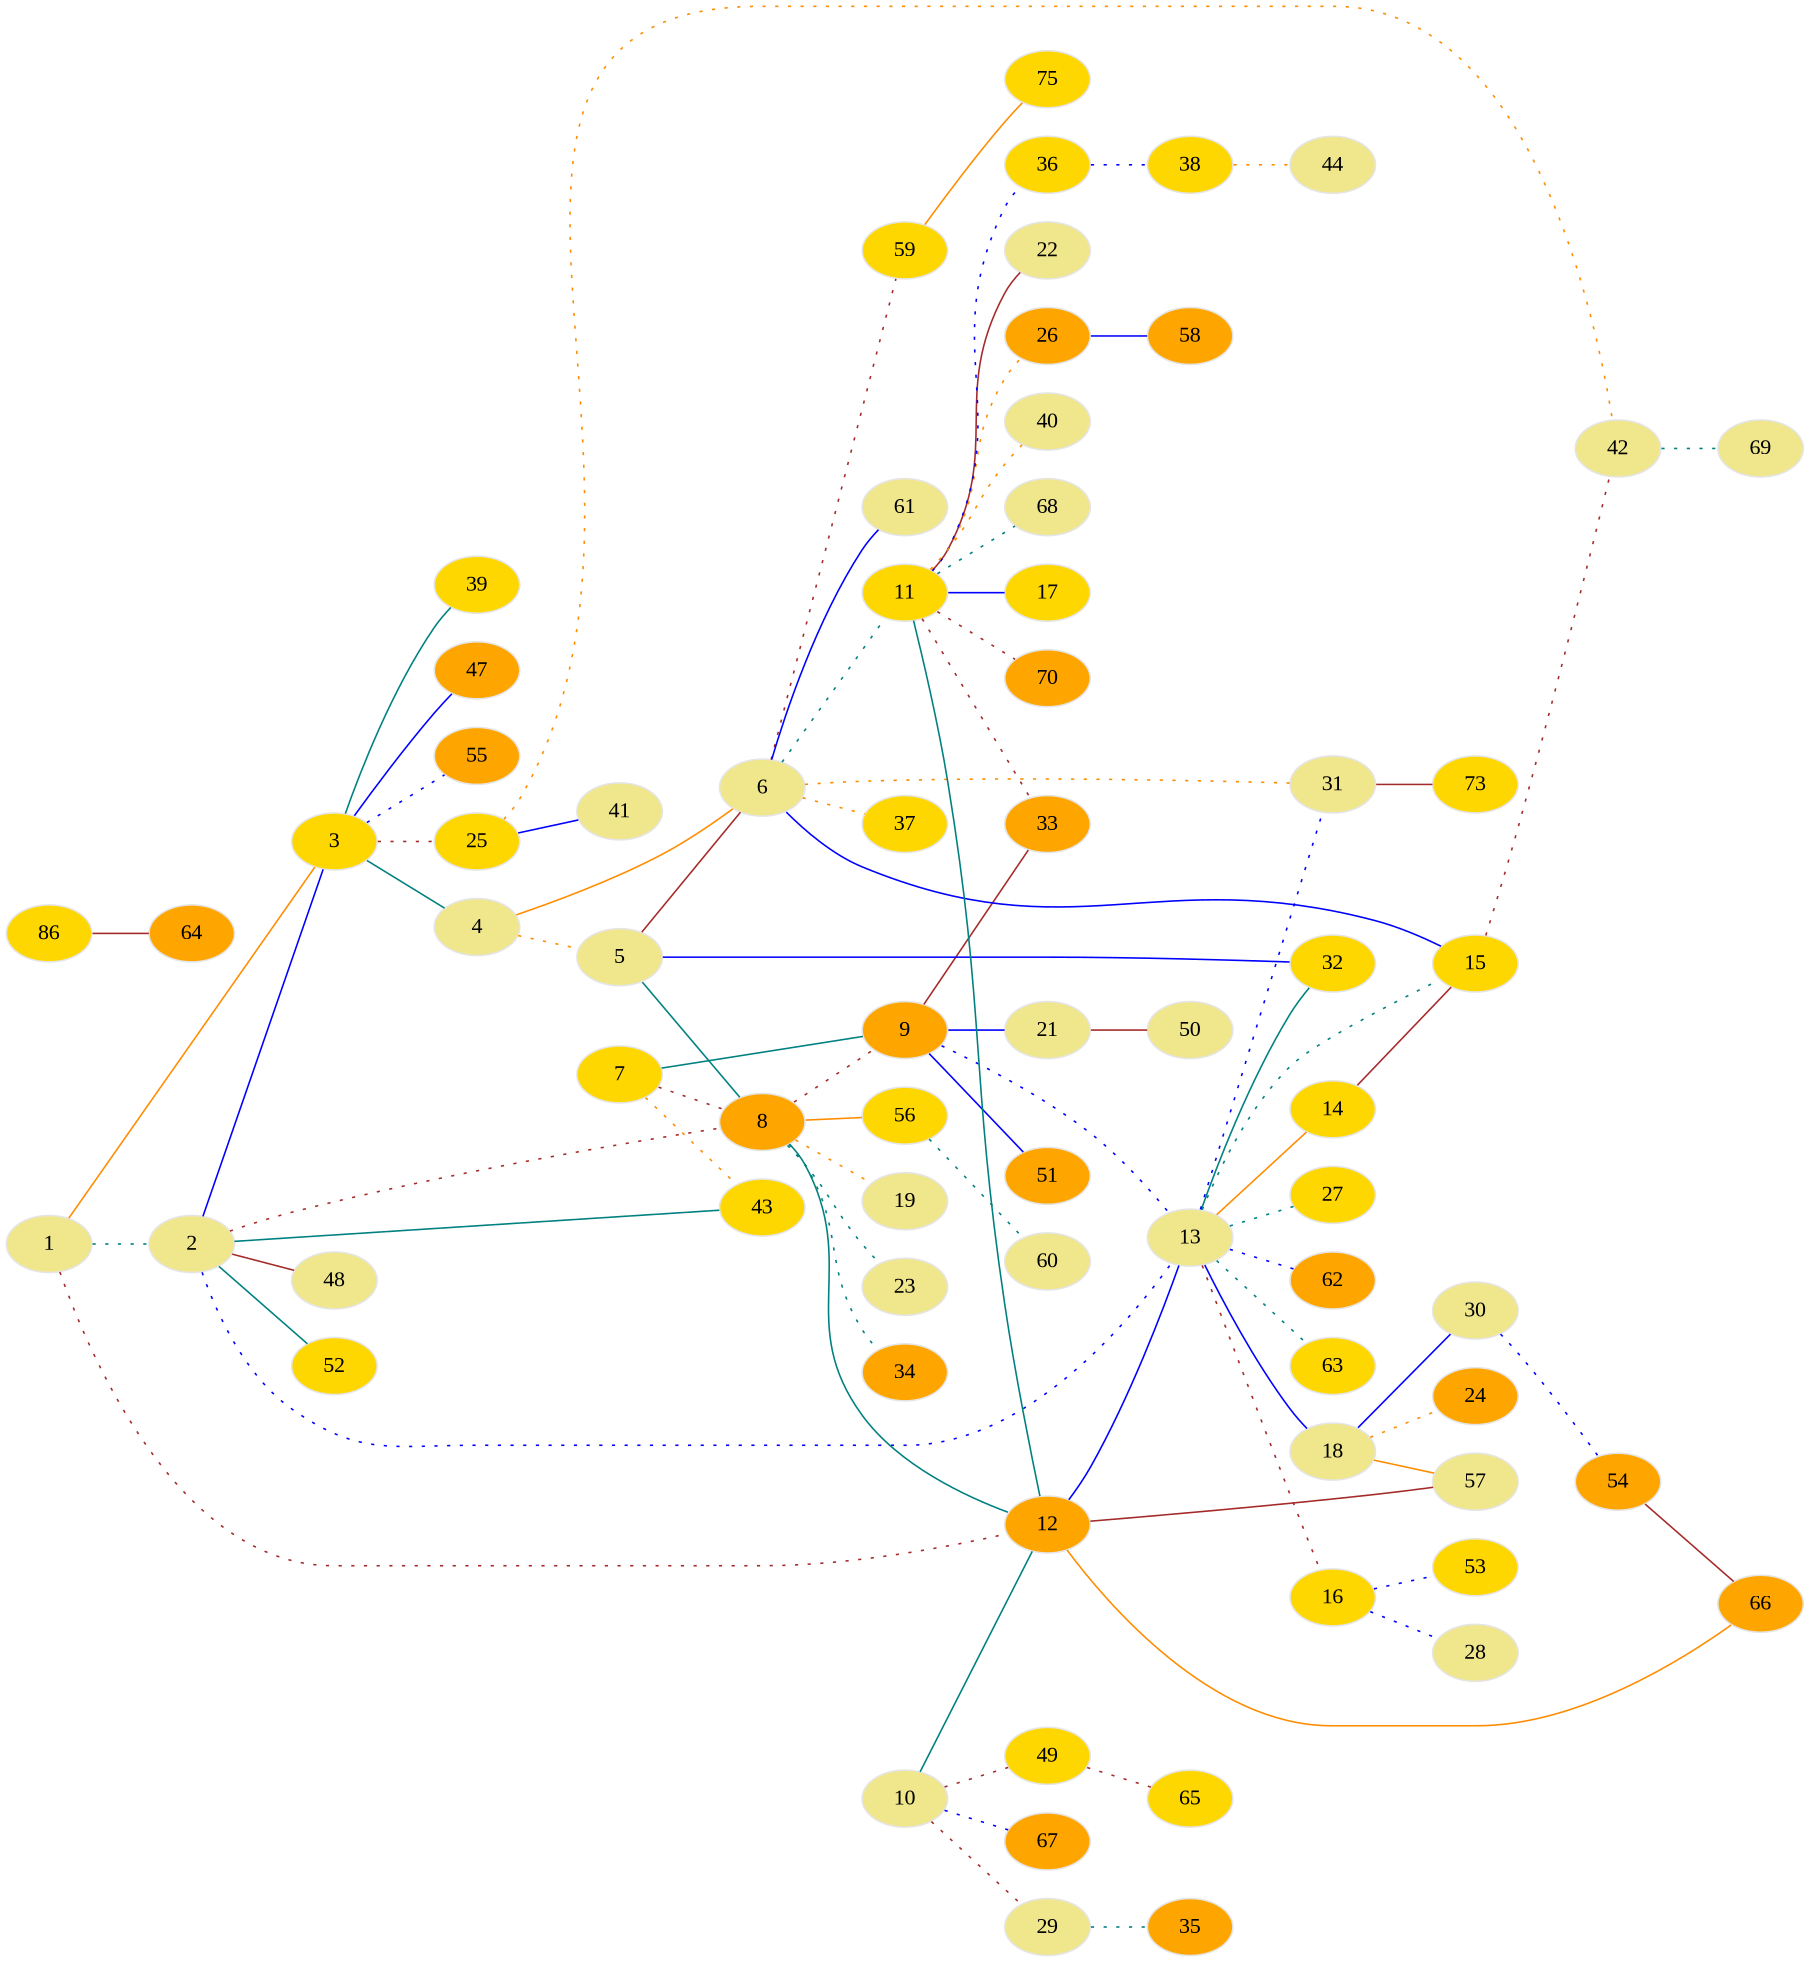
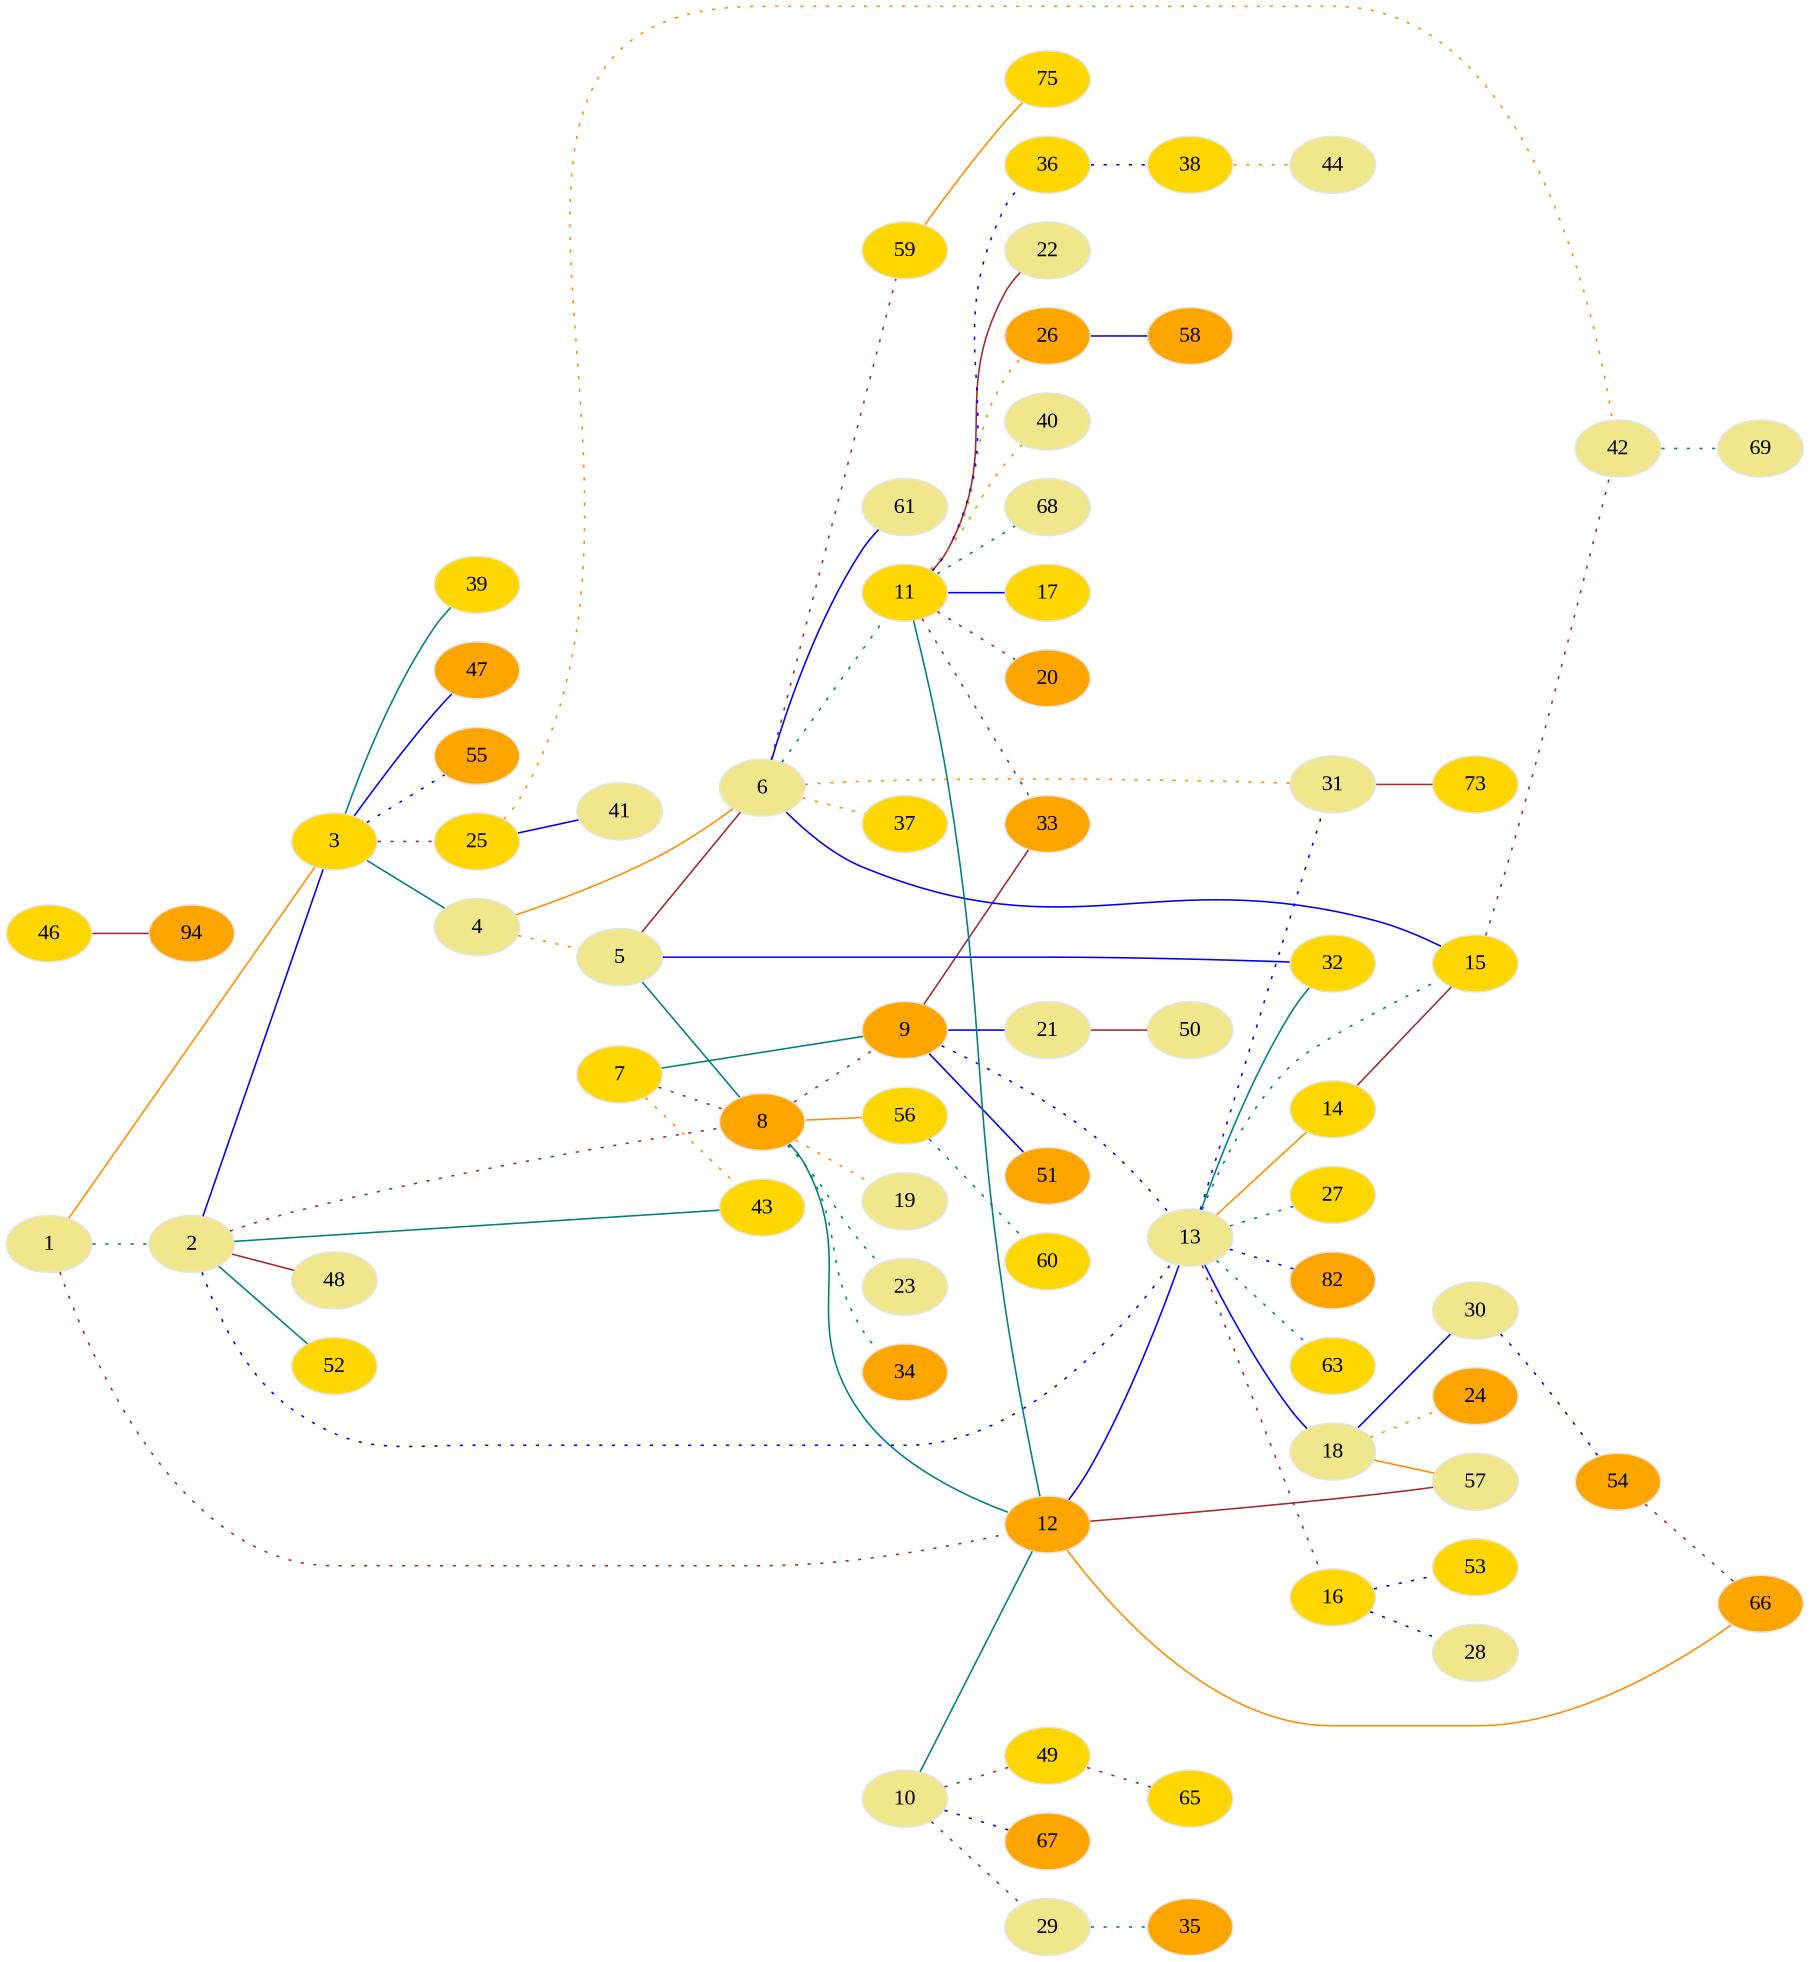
node "70": label "70" -> "20"
node "86": label "86" -> "46"
node "64": label "64" -> "94"
node "60": fillcolor khaki -> gold
node "62": label "62" -> "82"
edge "54" -- "66": style solid -> dotted
